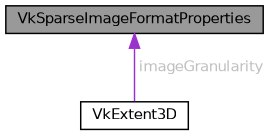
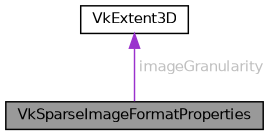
edge "VkExtent3D" -> "VkSparseImageFormatProperties": reversed
